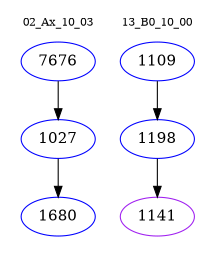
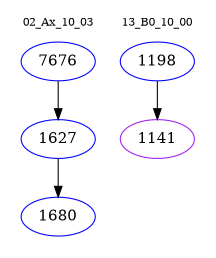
node "1109": removed
node "1027": label "1027" -> "1627"
